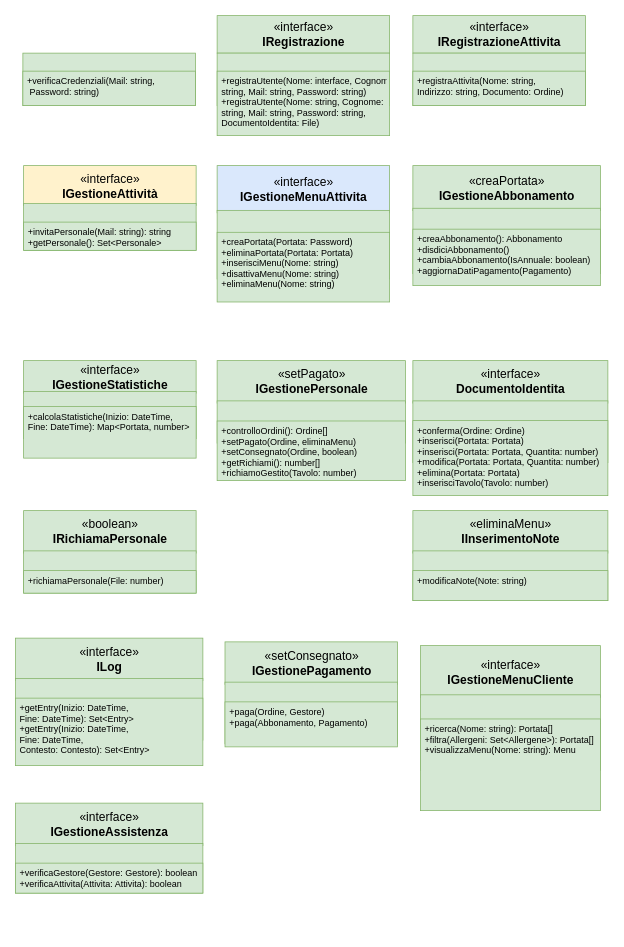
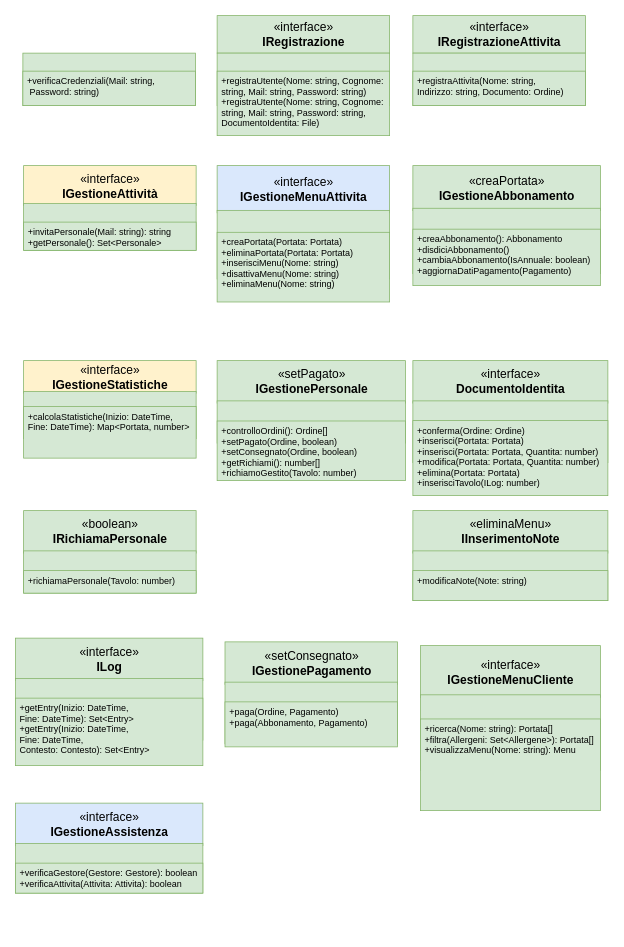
node "+registraUtente(Nome: interface, Cognome: string, Mail: string, Password: string) +registraUtente(Nome: string, Cognome: string, Mail: string, Password: string, DocumentoIdentita: File)": label "+registraUtente(Nome: interface, Cognome: string, Mail: string, Password: string) +registraUtente(Nome: string, Cognome: string, Mail: string, Password: string, DocumentoIdentita: File)" -> "+registraUtente(Nome: string, Cognome: string, Mail: string, Password: string) +registraUtente(Nome: string, Cognome: string, Mail: string, Password: string, DocumentoIdentita: File)"
node "+creaPortata(Portata: Password) +eliminaPortata(Portata: Portata) +inserisciMenu(Nome: string) +disattivaMenu(Nome: string) +eliminaMenu(Nome: string)": label "+creaPortata(Portata: Password) +eliminaPortata(Portata: Portata) +inserisciMenu(Nome: string) +disattivaMenu(Nome: string) +eliminaMenu(Nome: string)" -> "+creaPortata(Portata: Portata) +eliminaPortata(Portata: Portata) +inserisciMenu(Nome: string) +disattivaMenu(Nome: string) +eliminaMenu(Nome: string)"
node "«interface» IGestioneStatistiche": fillcolor #d5e8d4 -> #fff2cc
node "+controlloOrdini(): Ordine[] +setPagato(Ordine, eliminaMenu) +setConsegnato(Ordine, boolean) +getRichiami(): number[] +richiamoGestito(Tavolo: number)": label "+controlloOrdini(): Ordine[] +setPagato(Ordine, eliminaMenu) +setConsegnato(Ordine, boolean) +getRichiami(): number[] +richiamoGestito(Tavolo: number)" -> "+controlloOrdini(): Ordine[] +setPagato(Ordine, boolean) +setConsegnato(Ordine, boolean) +getRichiami(): number[] +richiamoGestito(Tavolo: number)"
node "+conferma(Ordine: Ordine) +inserisci(Portata: Portata) +inserisci(Portata: Portata, Quantita: number) +modifica(Portata: Portata, Quantita: number) +elimina(Portata: Portata) +inserisciTavolo(Tavolo: number)": label "+conferma(Ordine: Ordine) +inserisci(Portata: Portata) +inserisci(Portata: Portata, Quantita: number) +modifica(Portata: Portata, Quantita: number) +elimina(Portata: Portata) +inserisciTavolo(Tavolo: number)" -> "+conferma(Ordine: Ordine) +inserisci(Portata: Portata) +inserisci(Portata: Portata, Quantita: number) +modifica(Portata: Portata, Quantita: number) +elimina(Portata: Portata) +inserisciTavolo(ILog: number)"
node "+richiamaPersonale(File: number)": label "+richiamaPersonale(File: number)" -> "+richiamaPersonale(Tavolo: number)"
node "+paga(Ordine, Gestore) +paga(Abbonamento, Pagamento)": label "+paga(Ordine, Gestore) +paga(Abbonamento, Pagamento)" -> "+paga(Ordine, Pagamento) +paga(Abbonamento, Pagamento)"
node "«interface» IGestioneAssistenza": fillcolor #d5e8d4 -> #dae8fc
